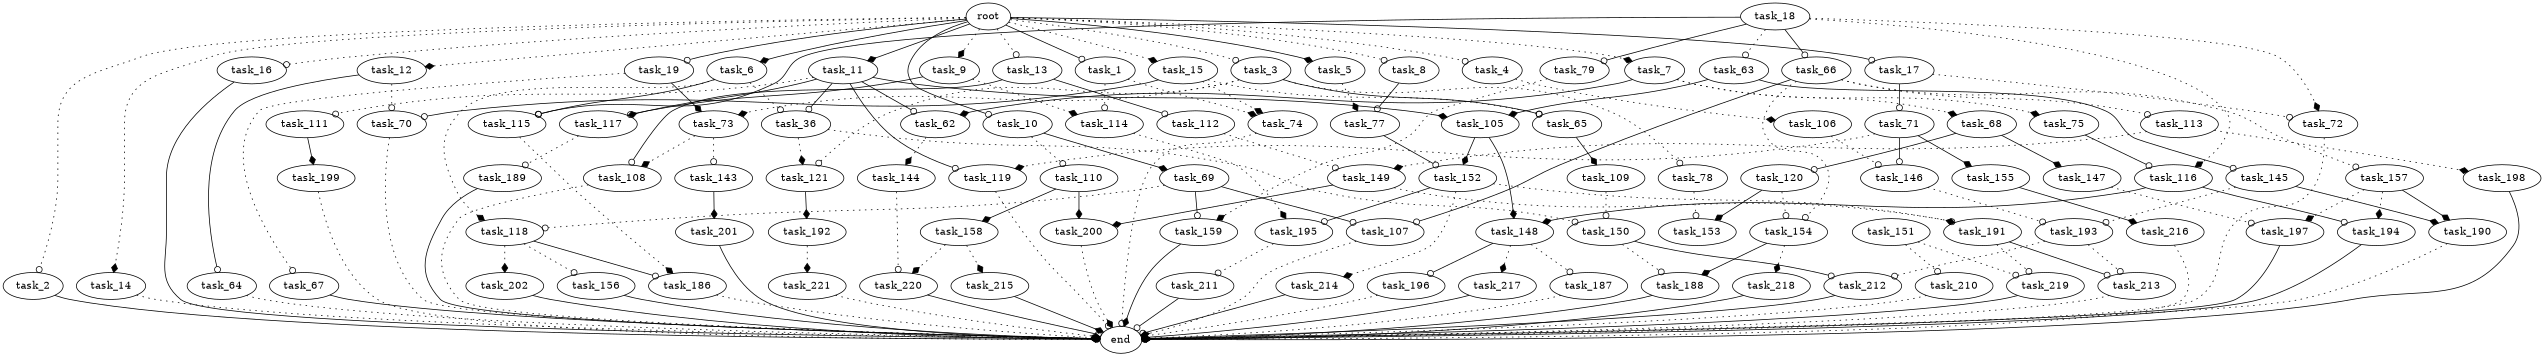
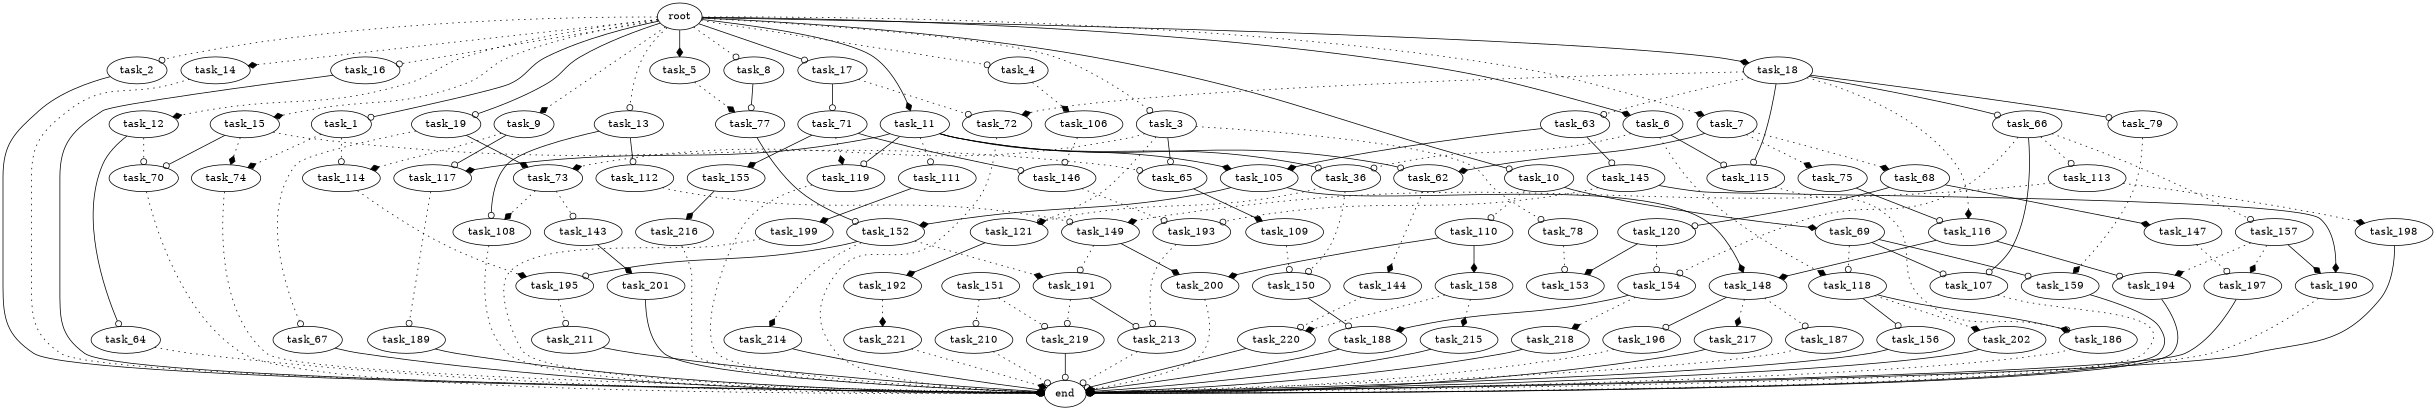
edge "root" -> "task_18": added
edge "task_118" -> "task_156": style dotted -> solid
edge "task_150" -> "task_188": style dotted -> solid
node "task_212": removed
